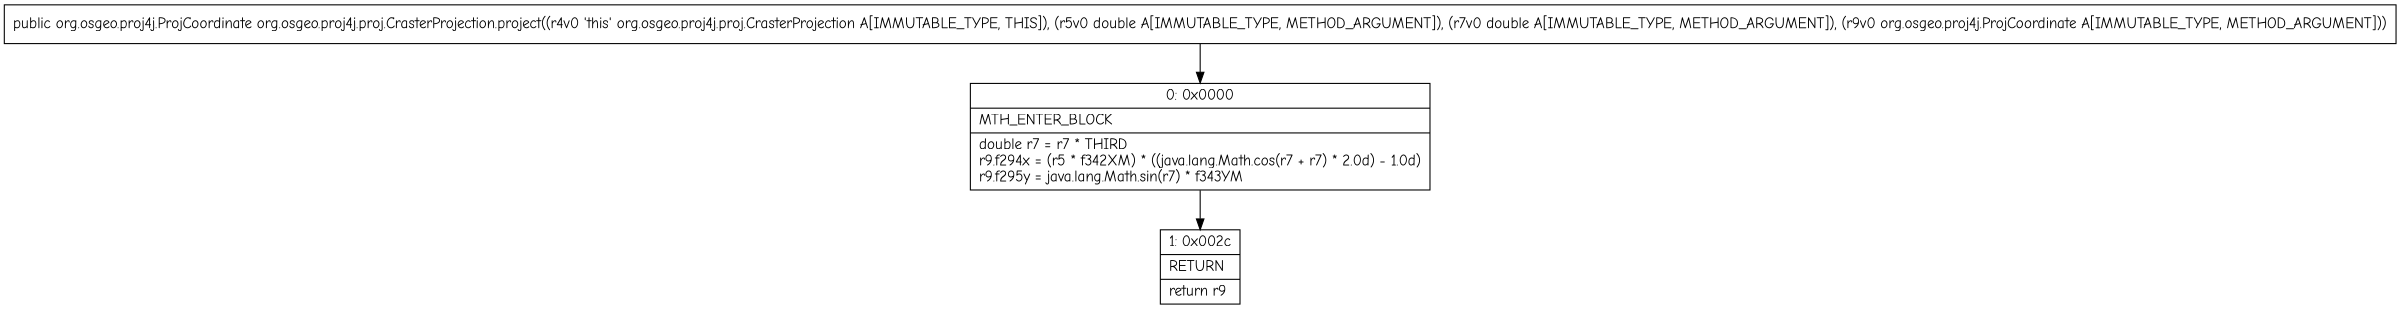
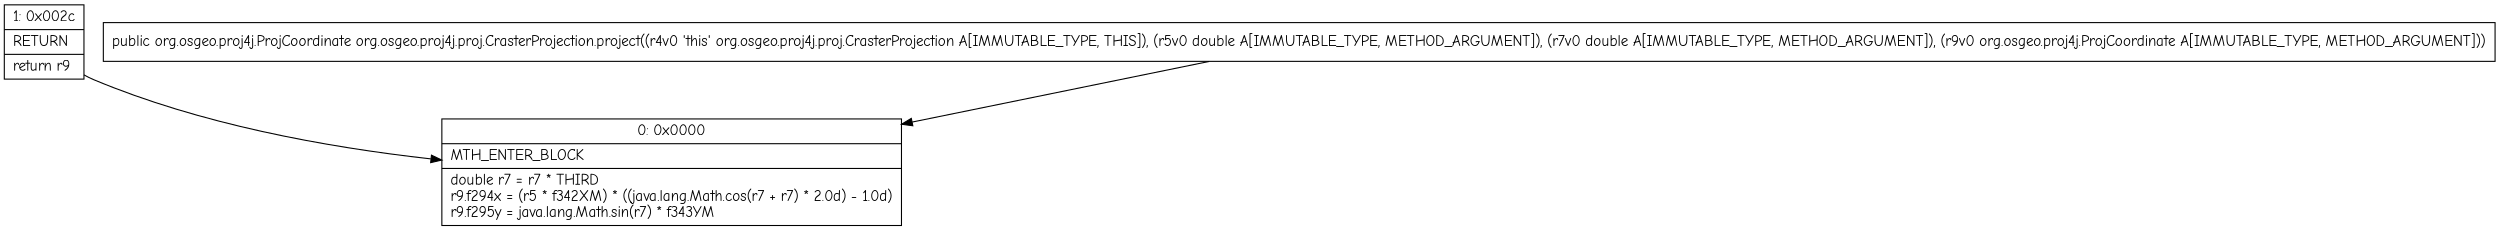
edge "0: 0x0000" -> "1: 0x002c": reversed
